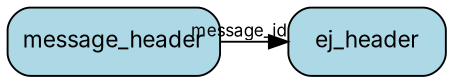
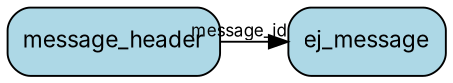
node "ej_header": label "ej_header" -> "ej_message"
